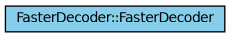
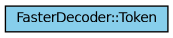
node "FasterDecoder::FasterDecoder": label "FasterDecoder::FasterDecoder" -> "FasterDecoder::Token"
